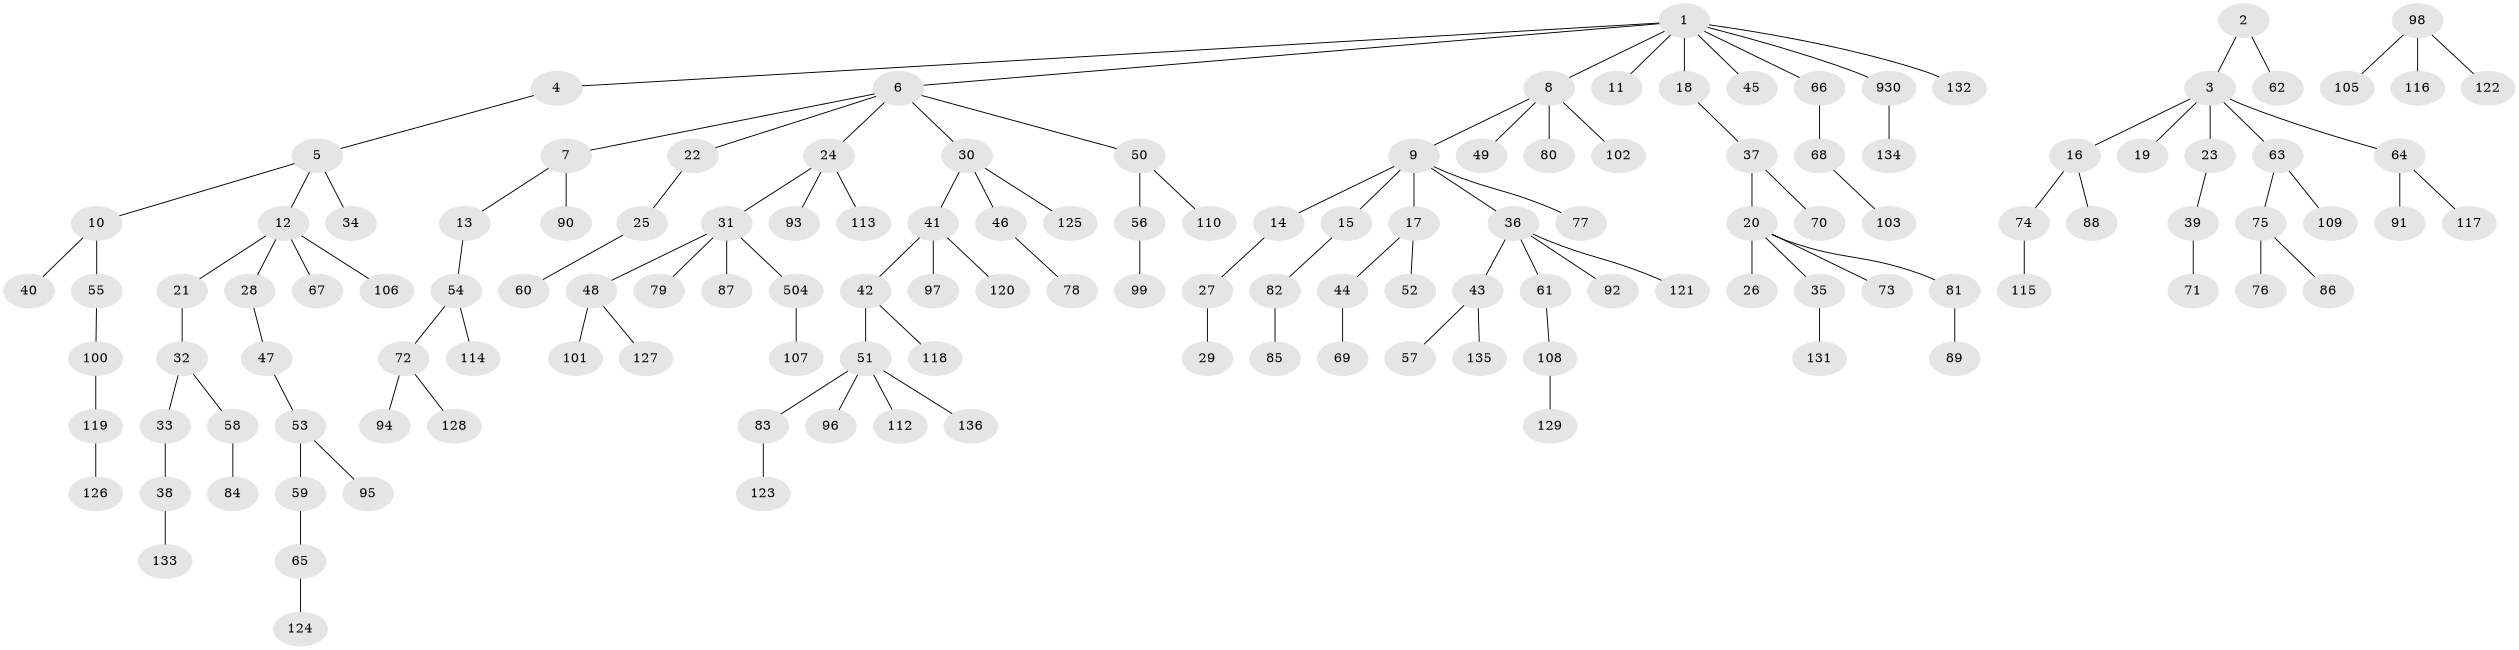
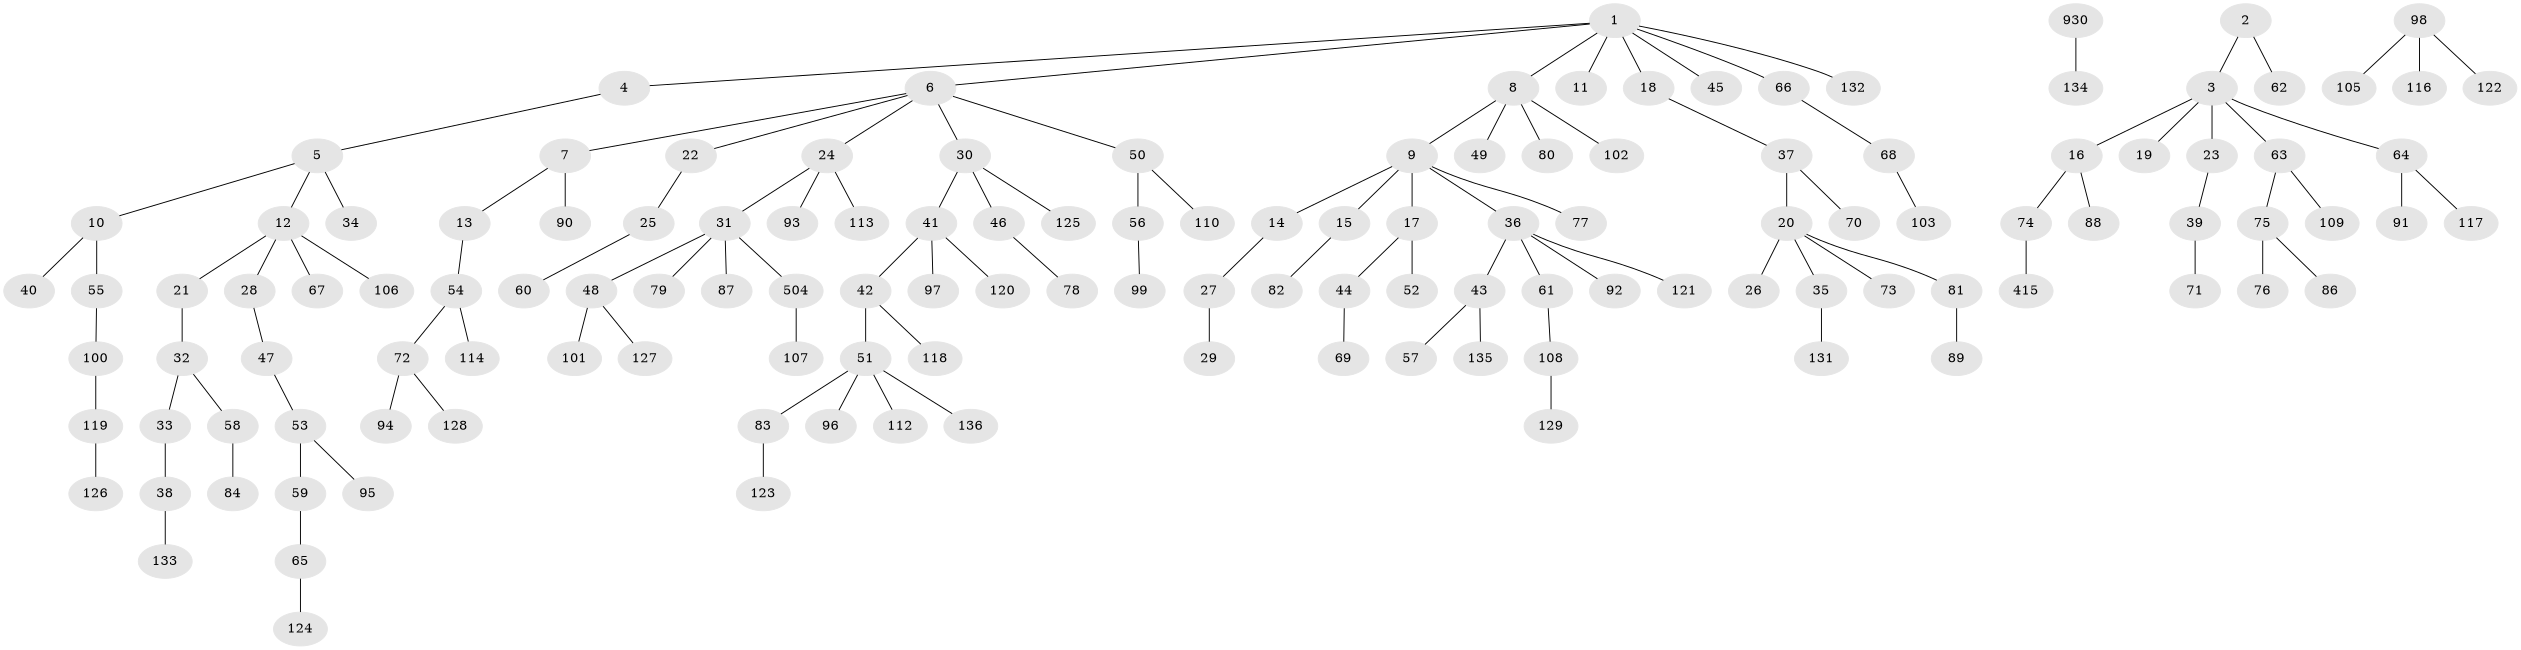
edge "1" -- "930": removed
node "115": label "115" -> "415"
node "85": removed
